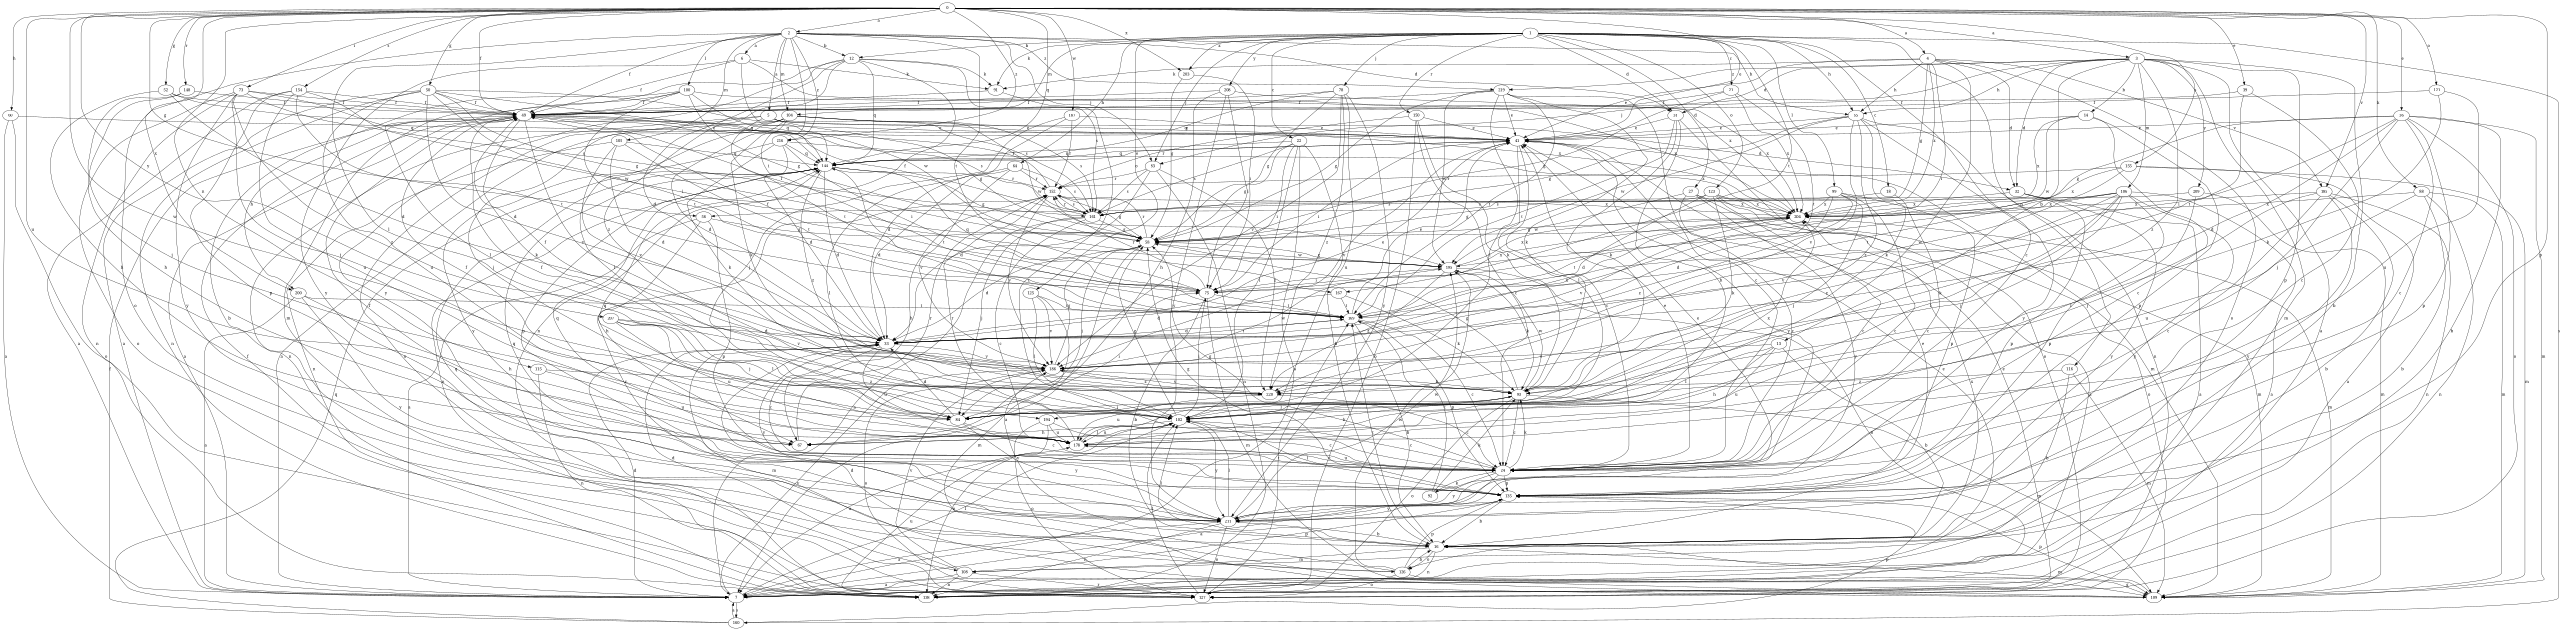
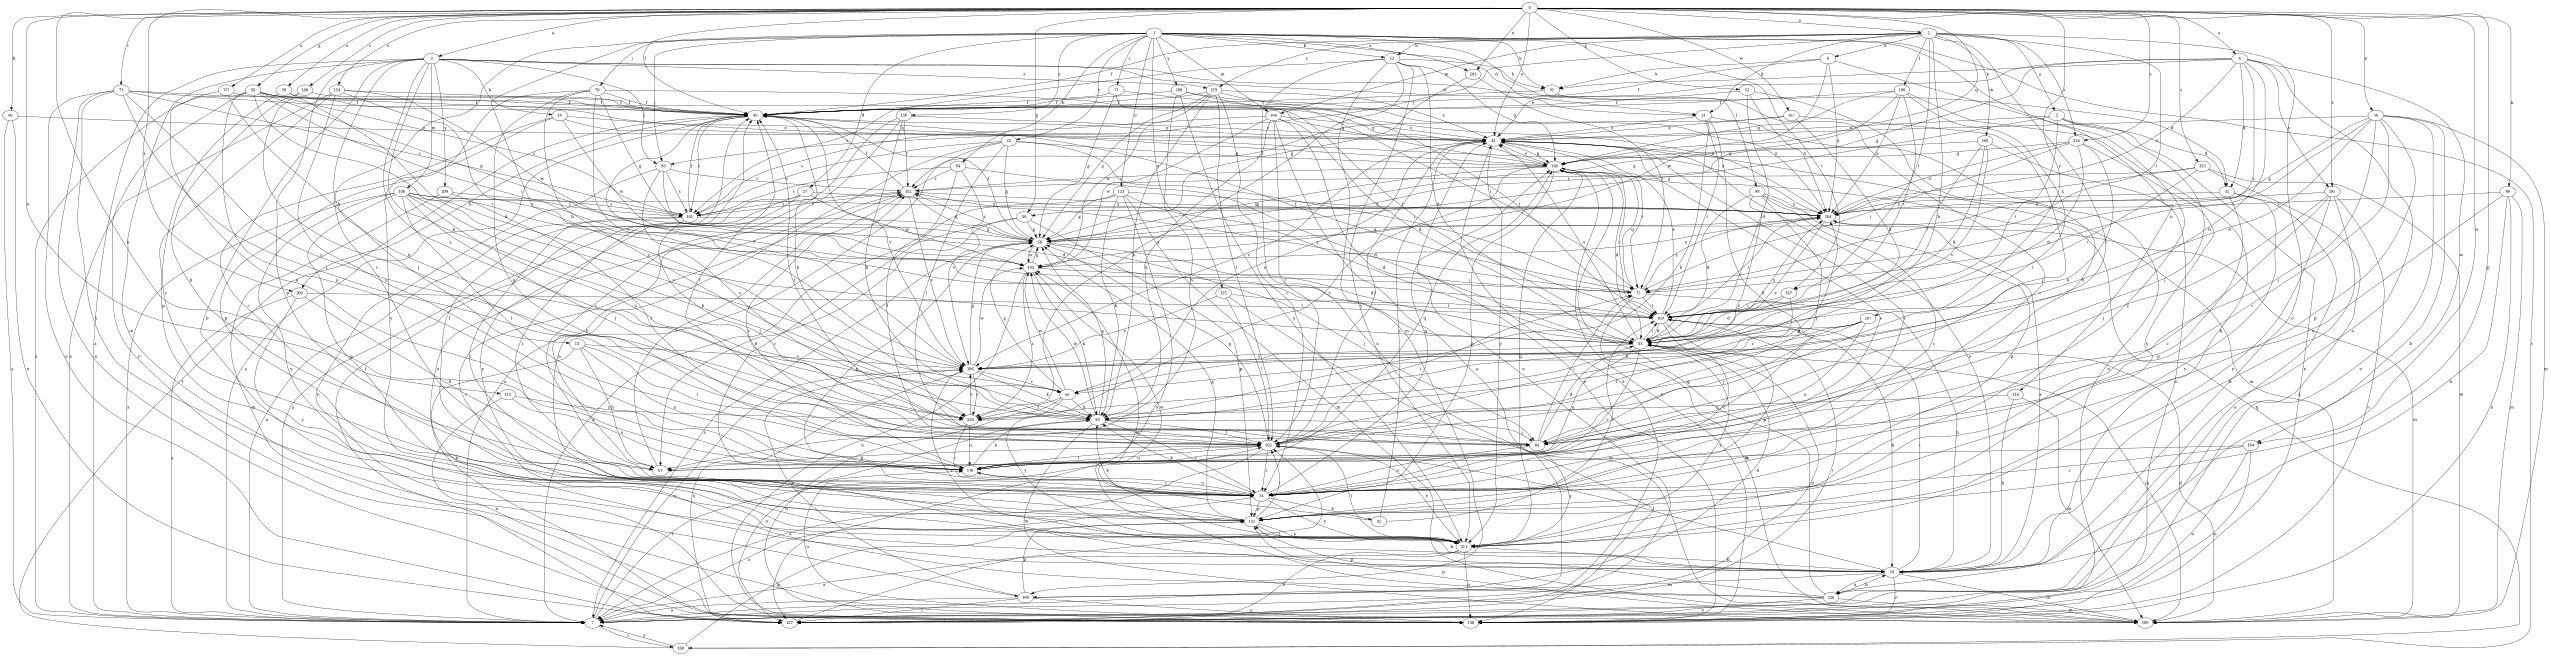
node "18": removed
edge "65" -> "186": reversed
edge "126" -> "109": label "g" -> "m"
